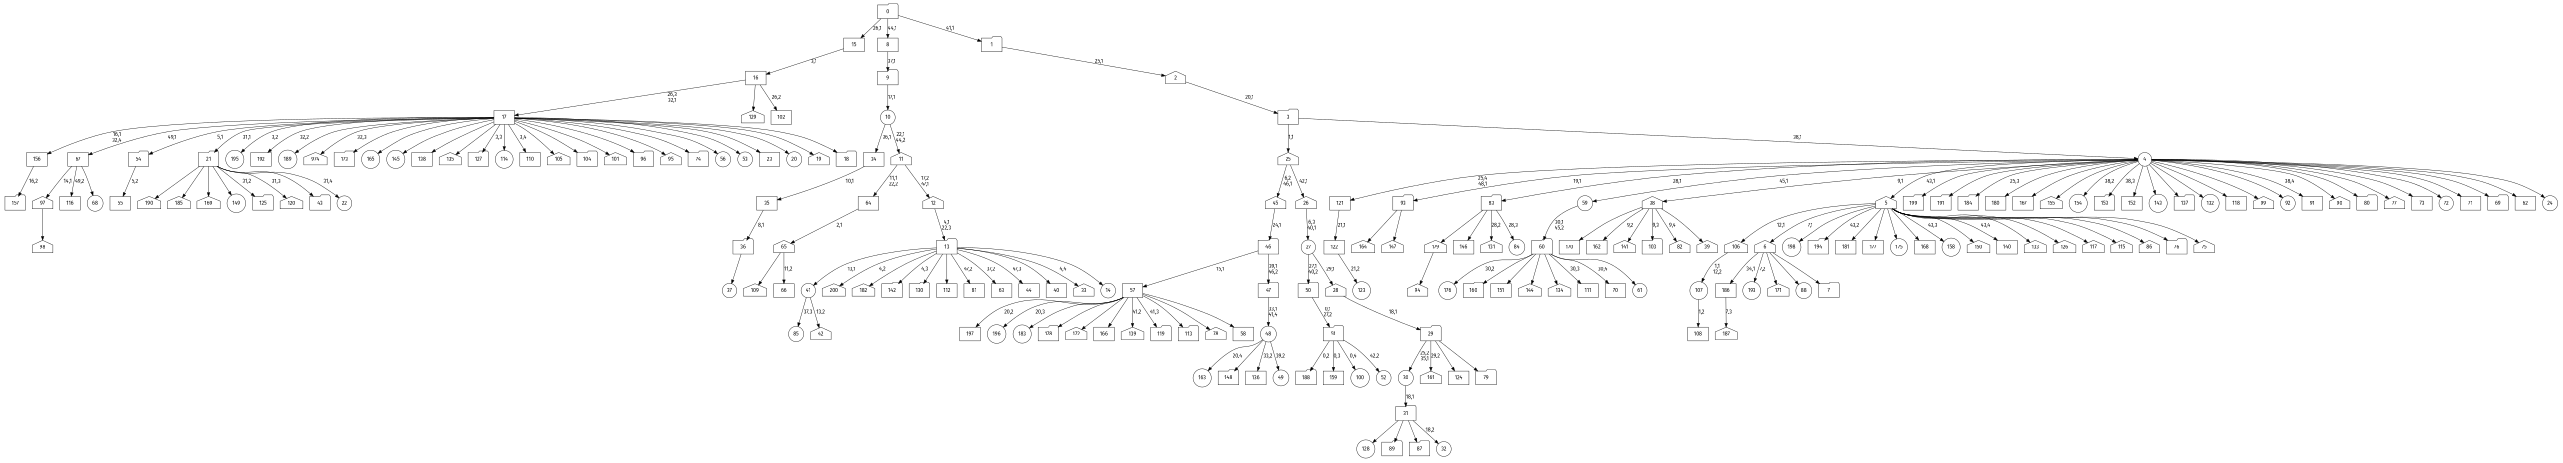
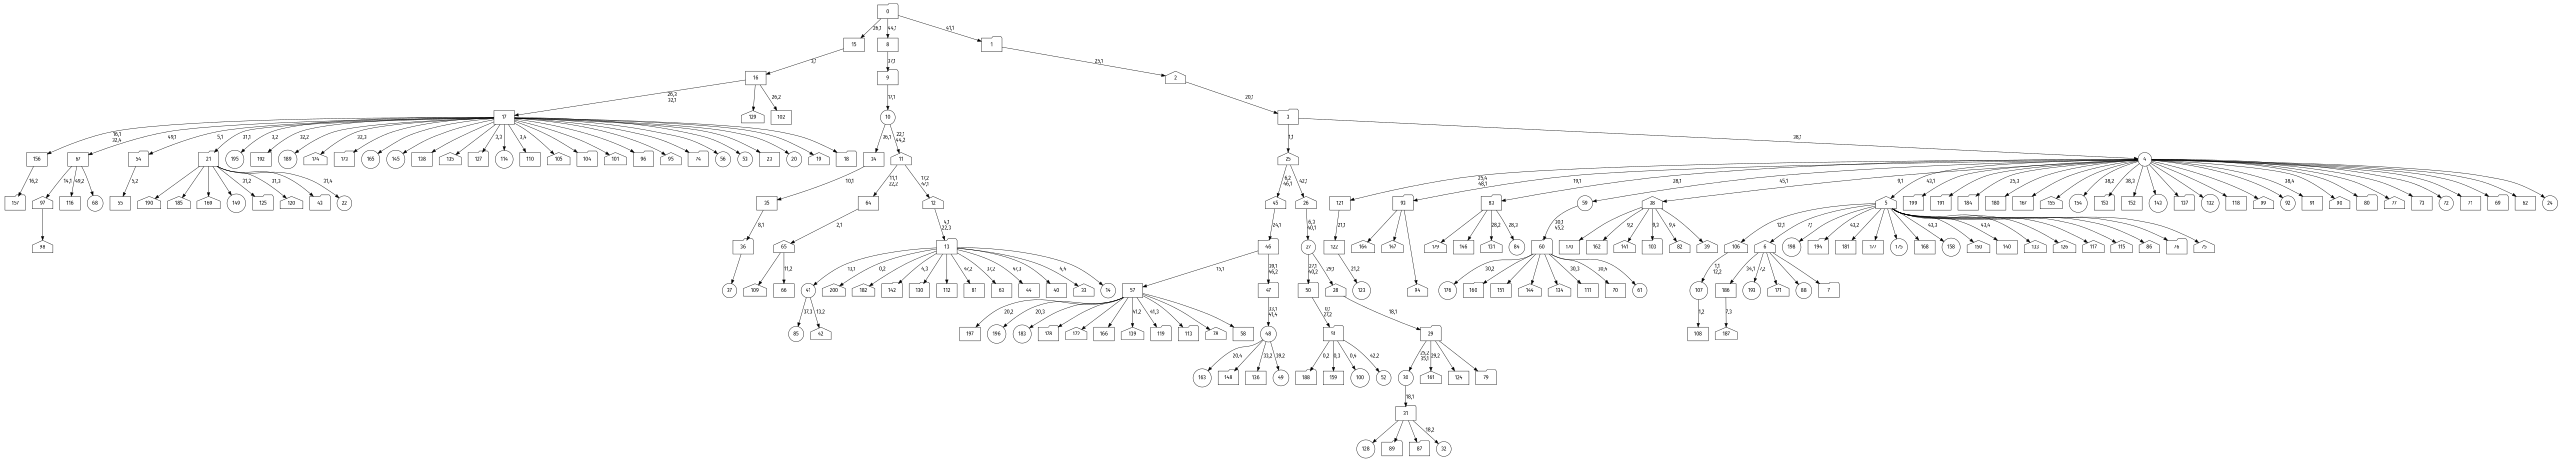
node "974": label "974" -> "174"
edge "179" -> "94": now "93" -> "94"
edge "13" -> "200": label "4,2" -> "0,2"
